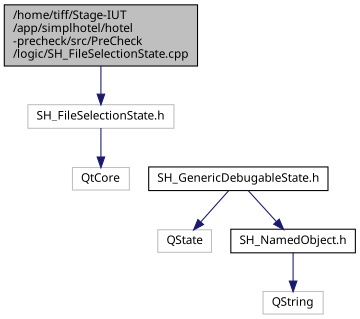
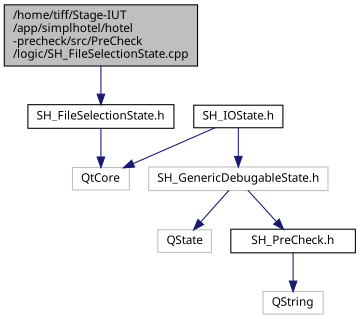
node "SH_FileSelectionState.h": color grey75 -> black
node "SH_IOState.h": added
node "SH_GenericDebugableState.h": color black -> grey75
node "SH_NamedObject.h": label "SH_NamedObject.h" -> "SH_PreCheck.h"
